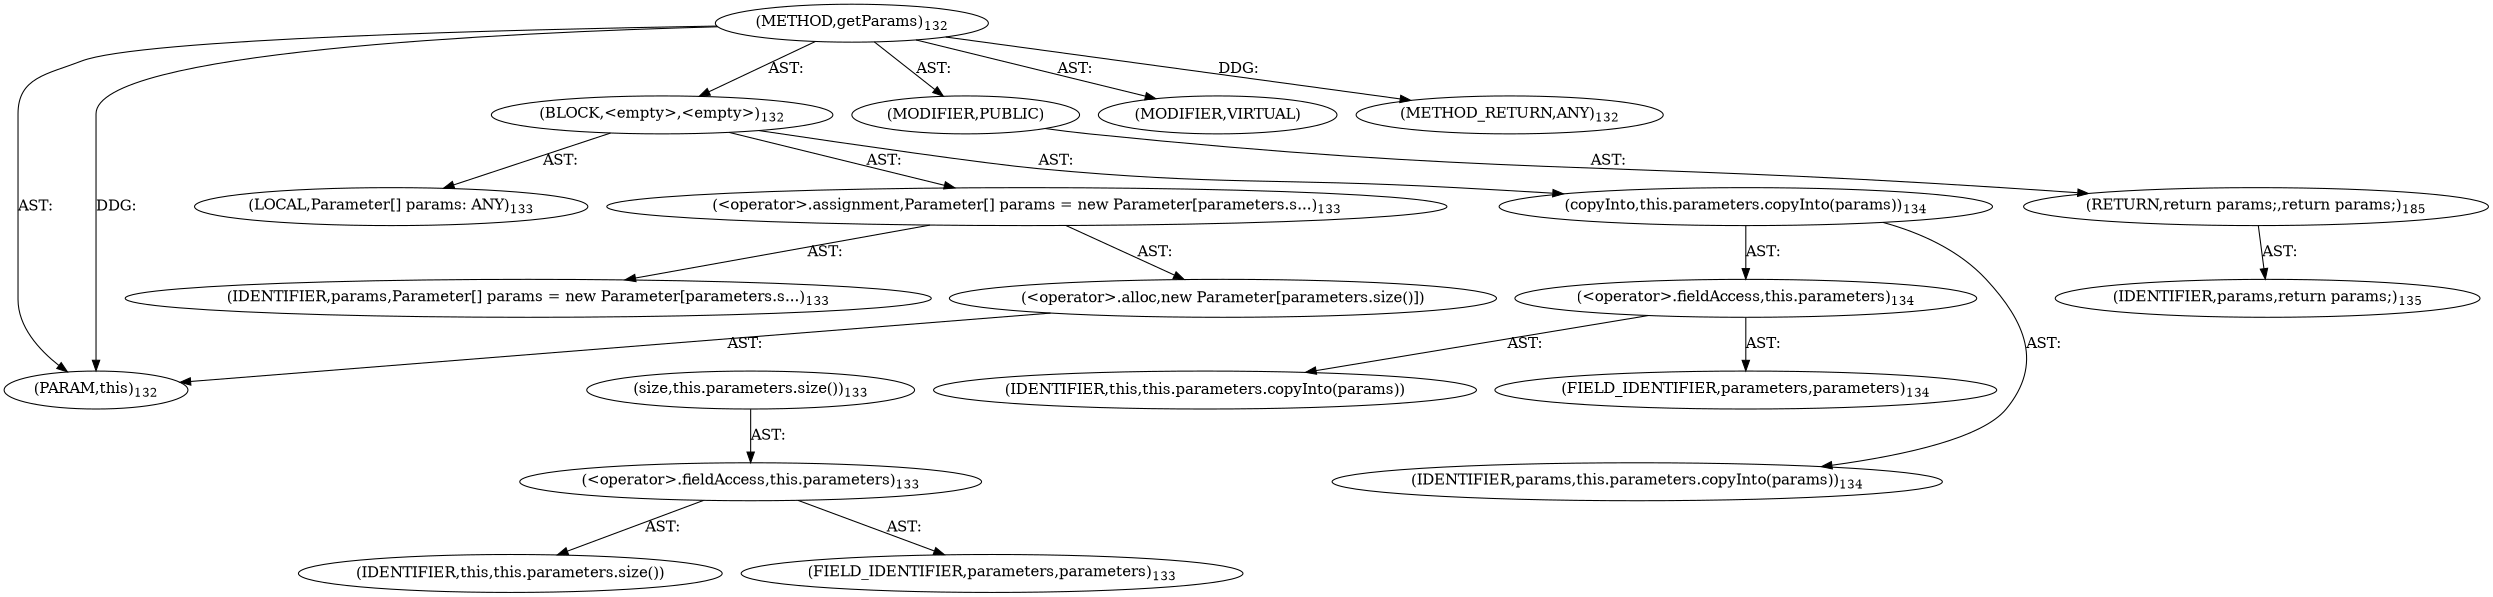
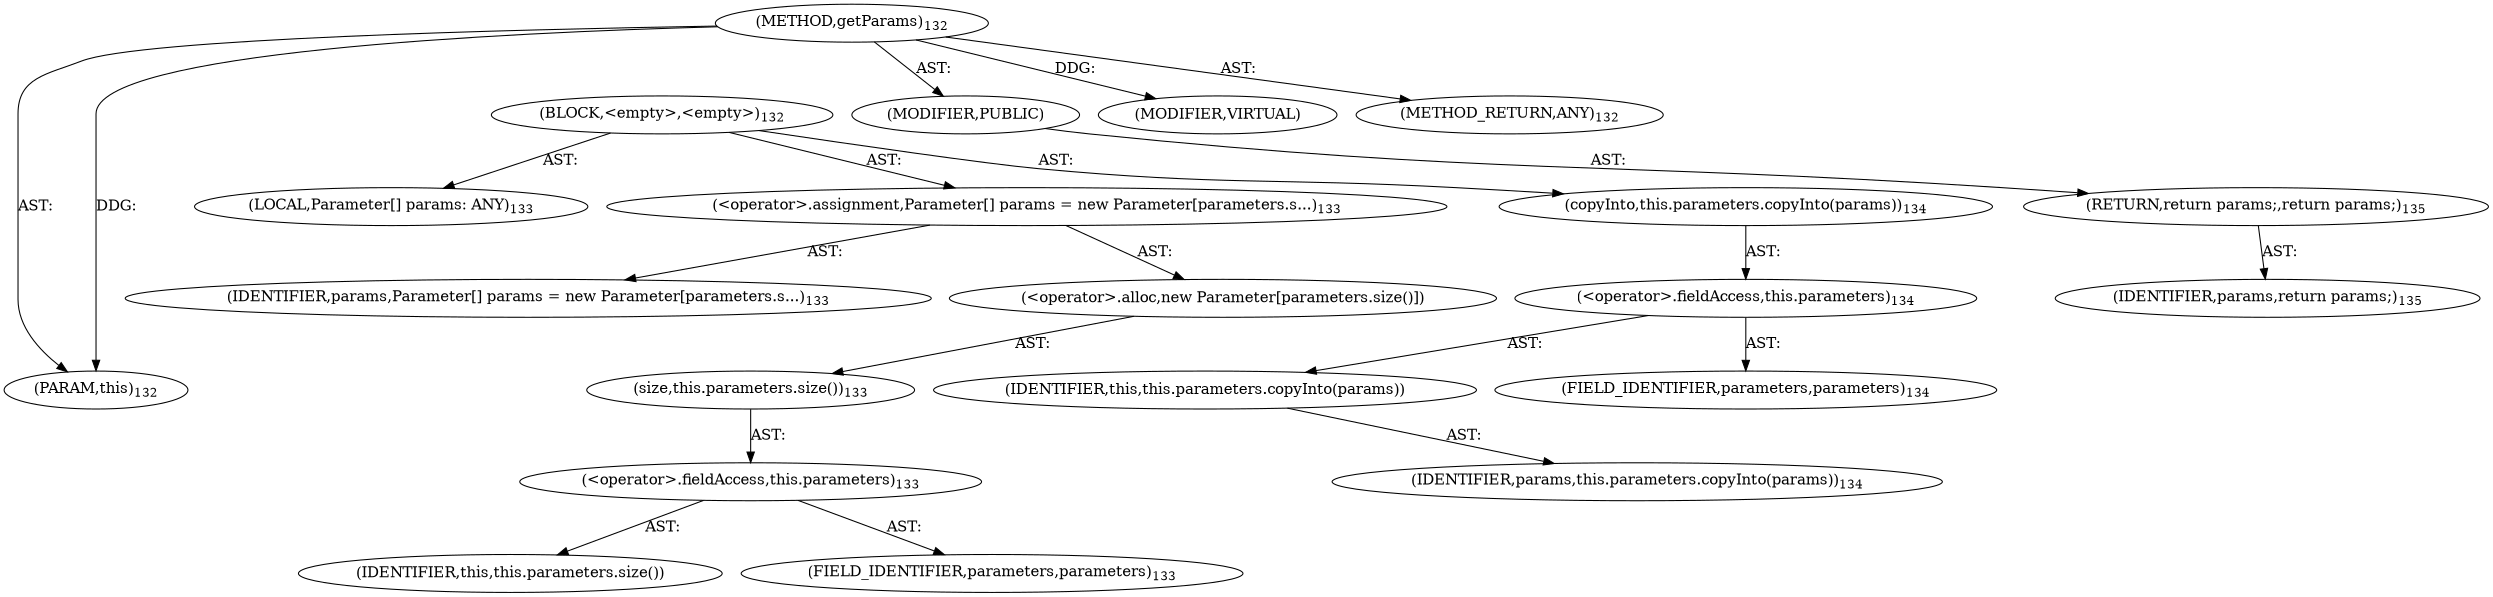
edge "(METHOD,getParams)" -> "(BLOCK,<empty>,<empty>)": removed, label "AST:"
edge "(METHOD,getParams)" -> "(MODIFIER,VIRTUAL)": label "AST: " -> "DDG: "
edge "(METHOD,getParams)" -> "(METHOD_RETURN,ANY)": label "DDG: " -> "AST: "
node "(RETURN,return params;,return params;)": text "185" -> "135"
edge "(<operator>.alloc,new Parameter[parameters.size()])" -> "(PARAM,this)": now "(<operator>.alloc,new Parameter[parameters.size()])" -> "(size,this.parameters.size())"
edge "(copyInto,this.parameters.copyInto(params))" -> "(IDENTIFIER,params,this.parameters.copyInto(params))": now "(IDENTIFIER,this,this.parameters.copyInto(params))" -> "(IDENTIFIER,params,this.parameters.copyInto(params))"
